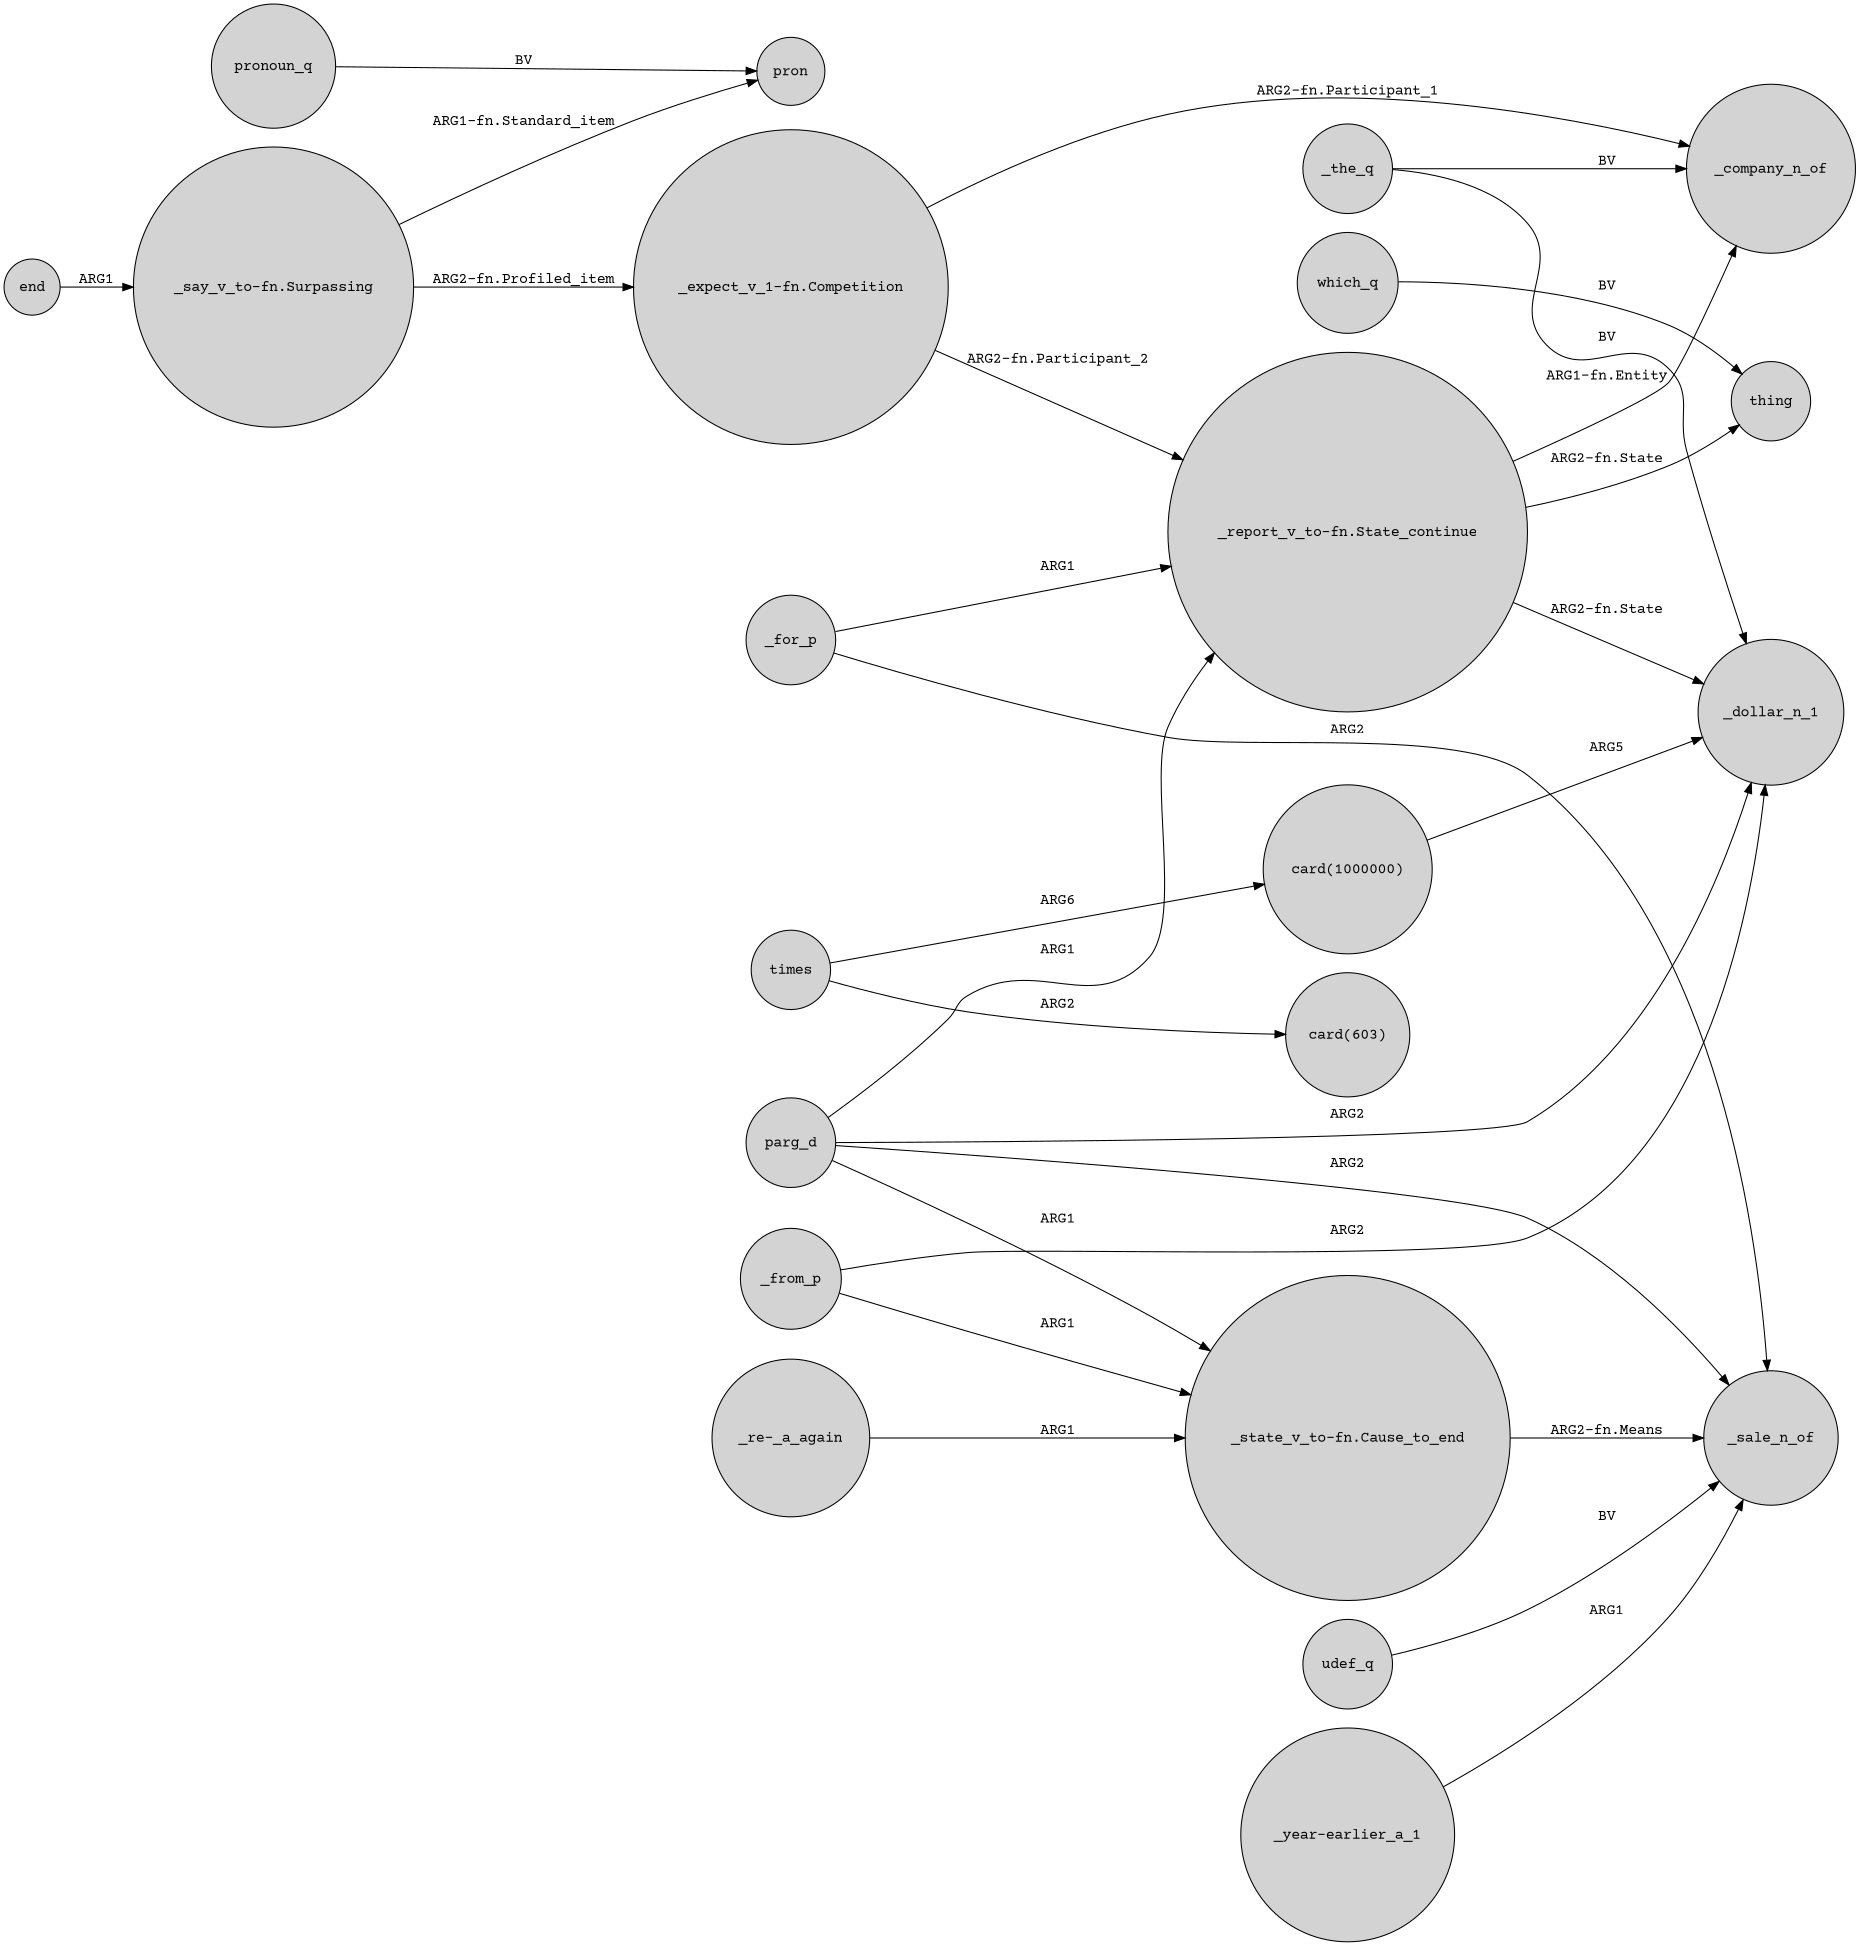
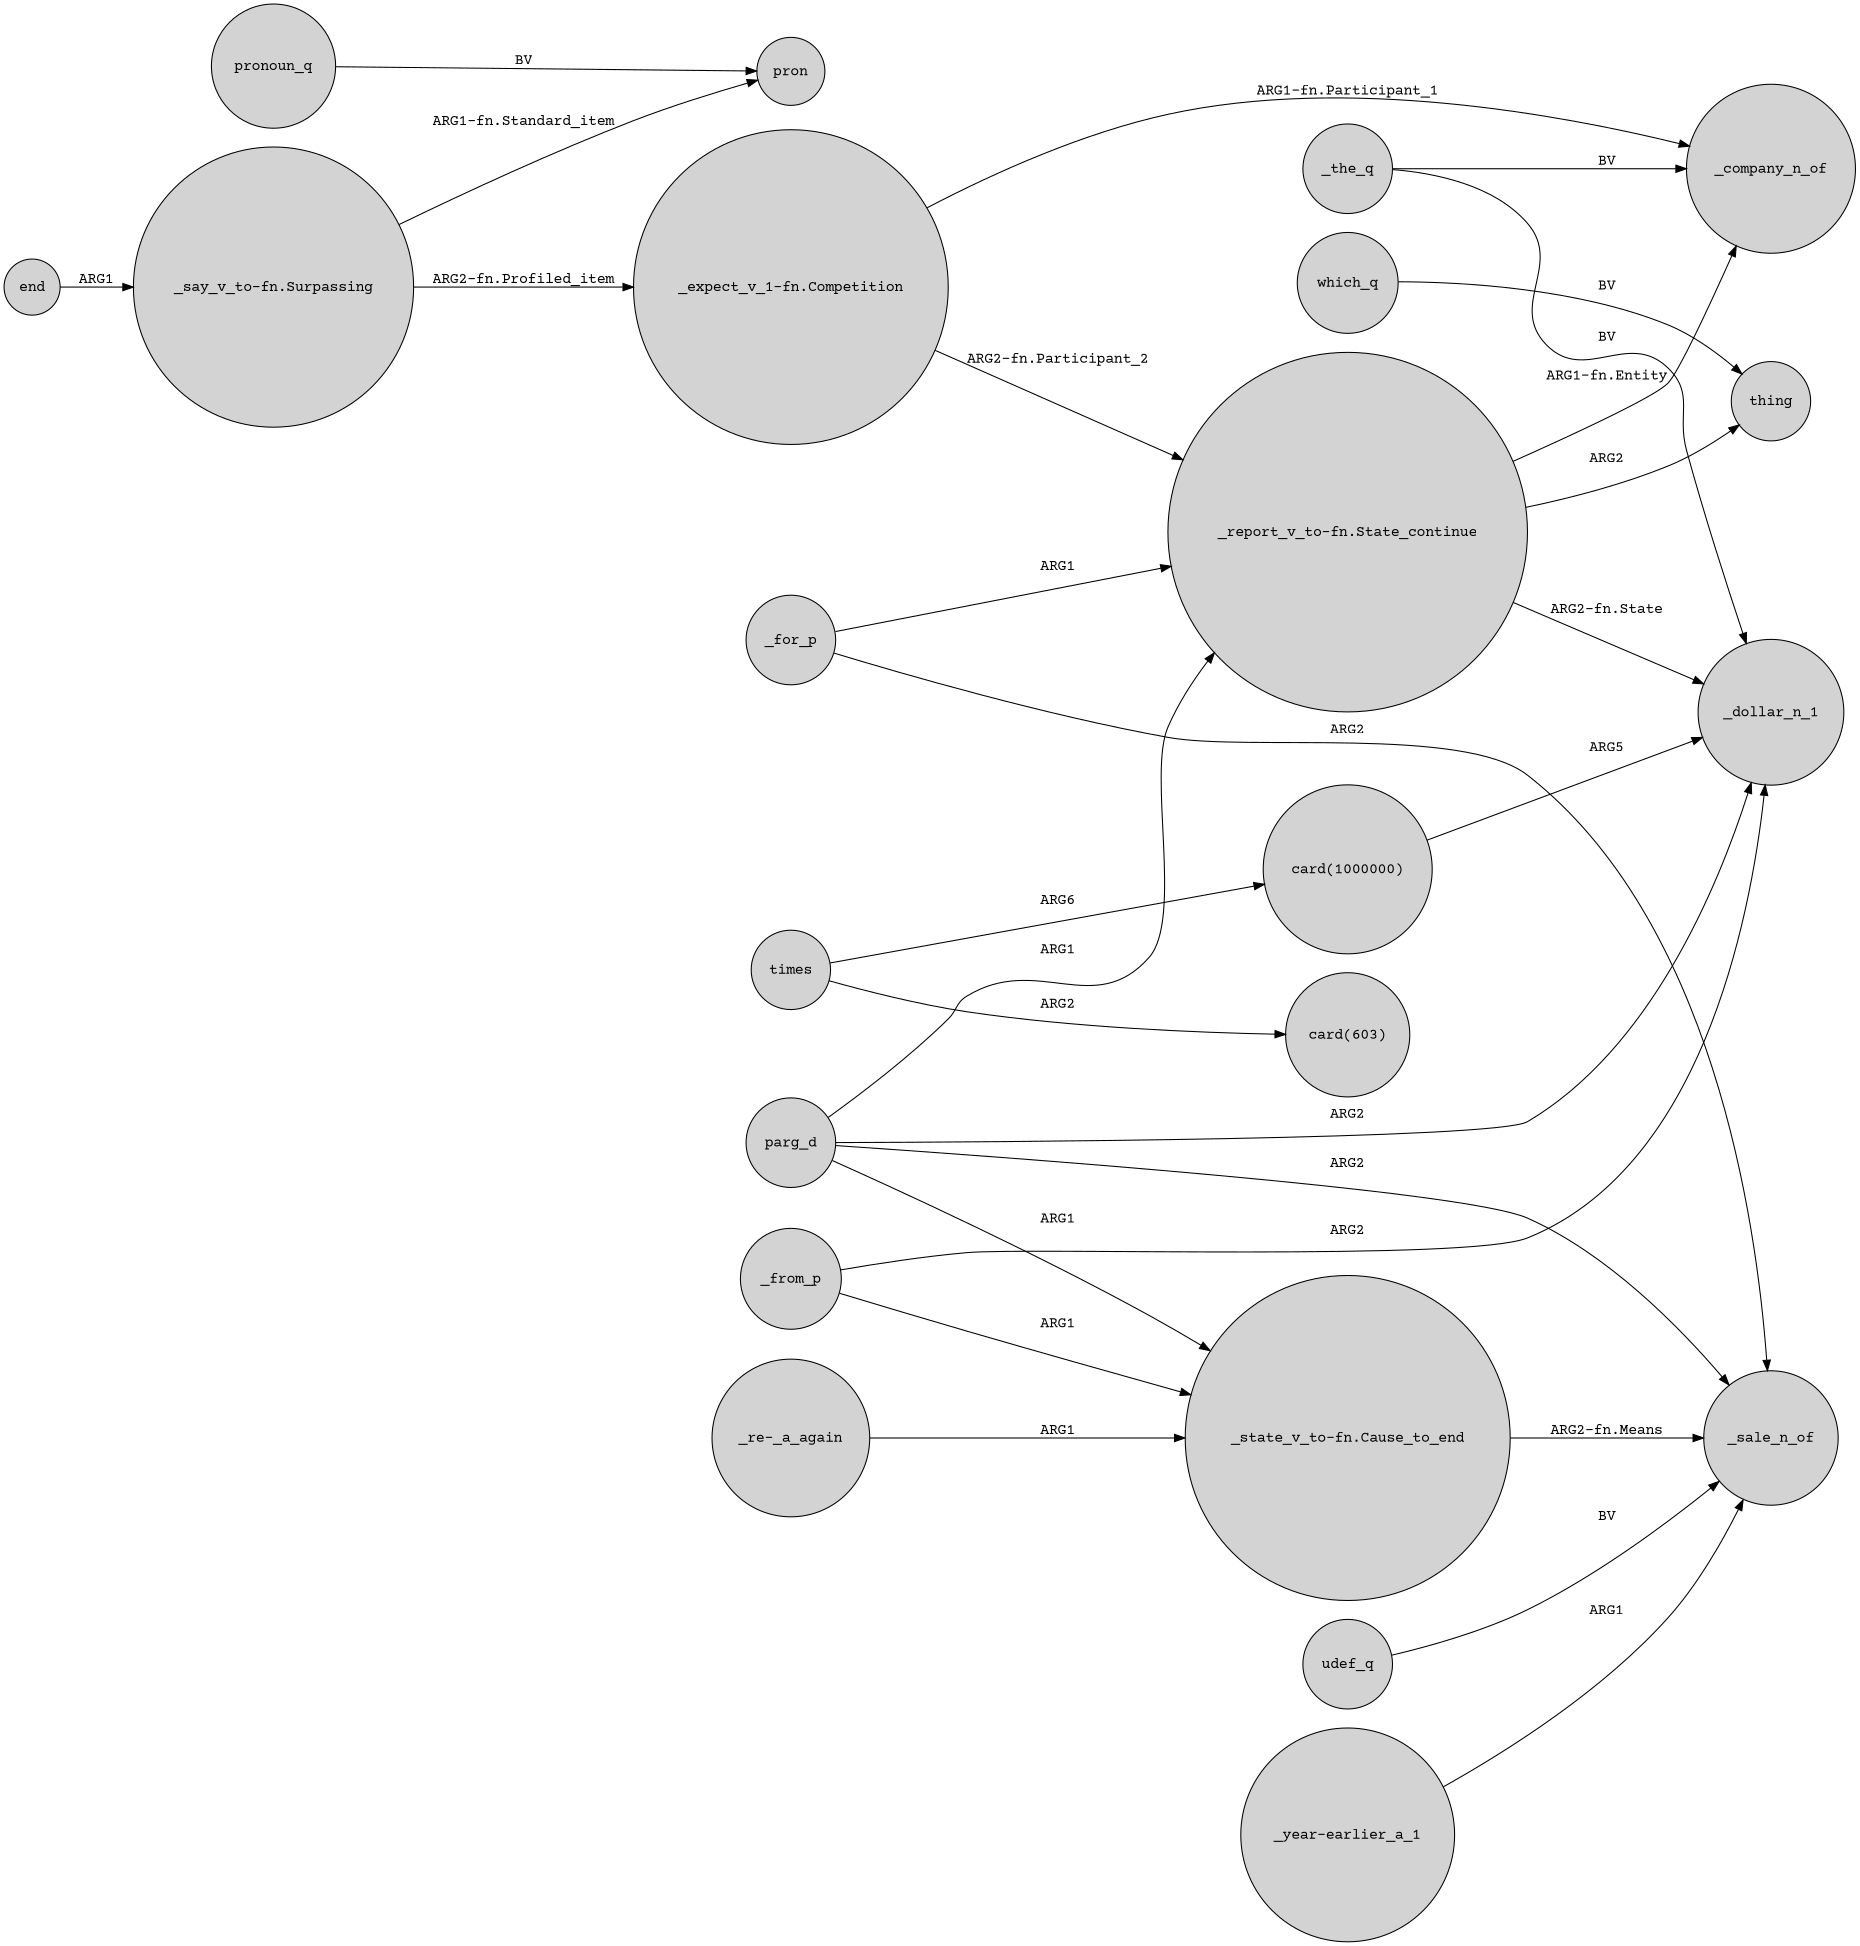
edge "_expect_v_1-fn.Competition" -> "_company_n_of": label "ARG2-fn.Participant_1" -> "ARG1-fn.Participant_1"
edge "_report_v_to-fn.State_continue" -> "thing": label "ARG2-fn.State" -> "ARG2"
